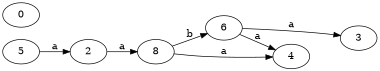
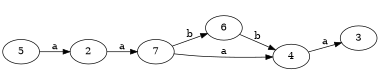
node "0": removed
edge "6" -> "3": now "4" -> "3"
edge "6" -> "4": label "a" -> "b"
node "8": label "8" -> "7"
